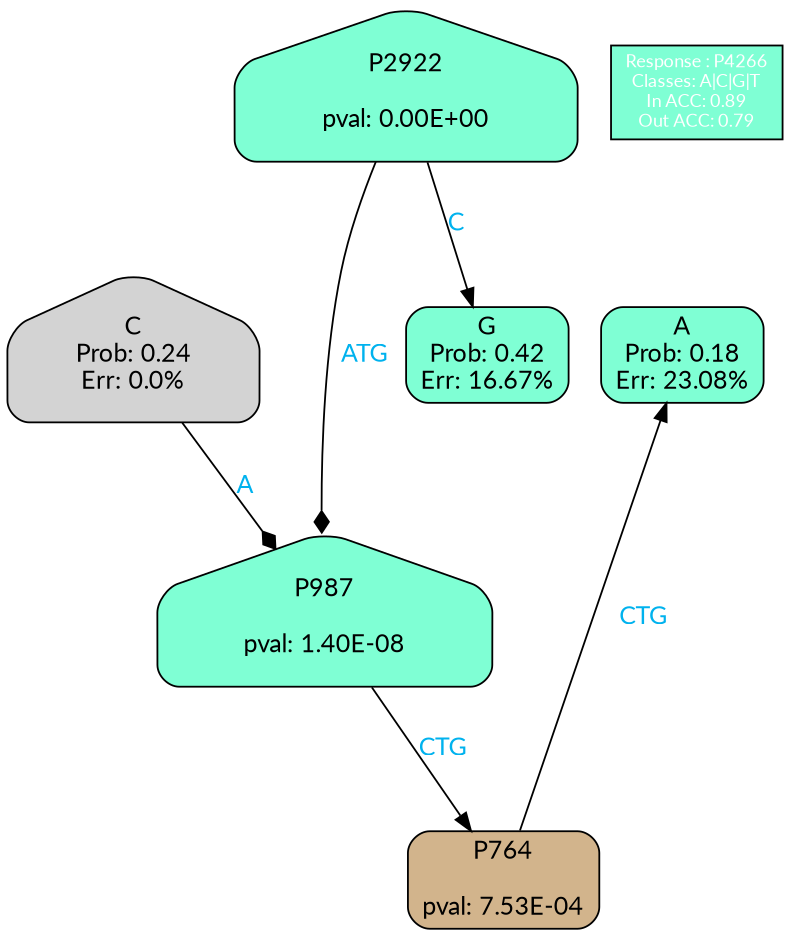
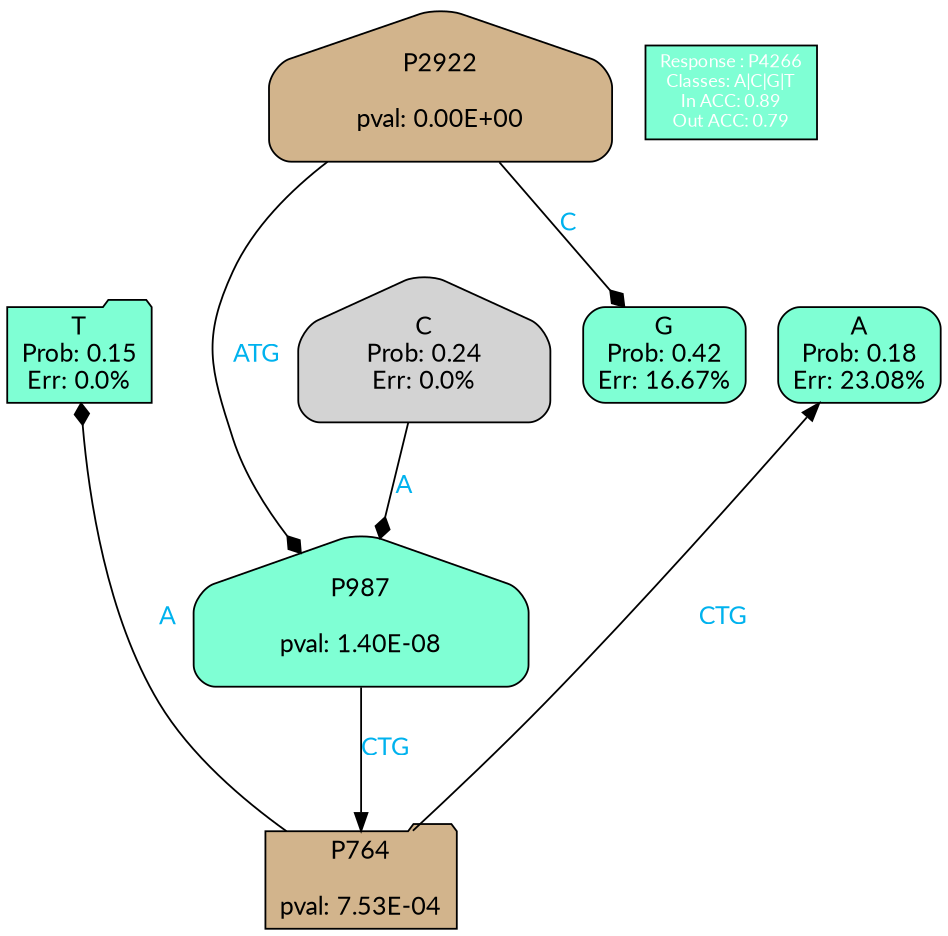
node "P2922 pval: 0.00E+00": fillcolor aquamarine -> tan
edge "P2922 pval: 0.00E+00" -> "G Prob: 0.42 Err: 16.67%": arrowhead normal -> diamond
node "T Prob: 0.15 Err: 0.0%": added
node "P764 pval: 7.53E-04": shape box -> folder
